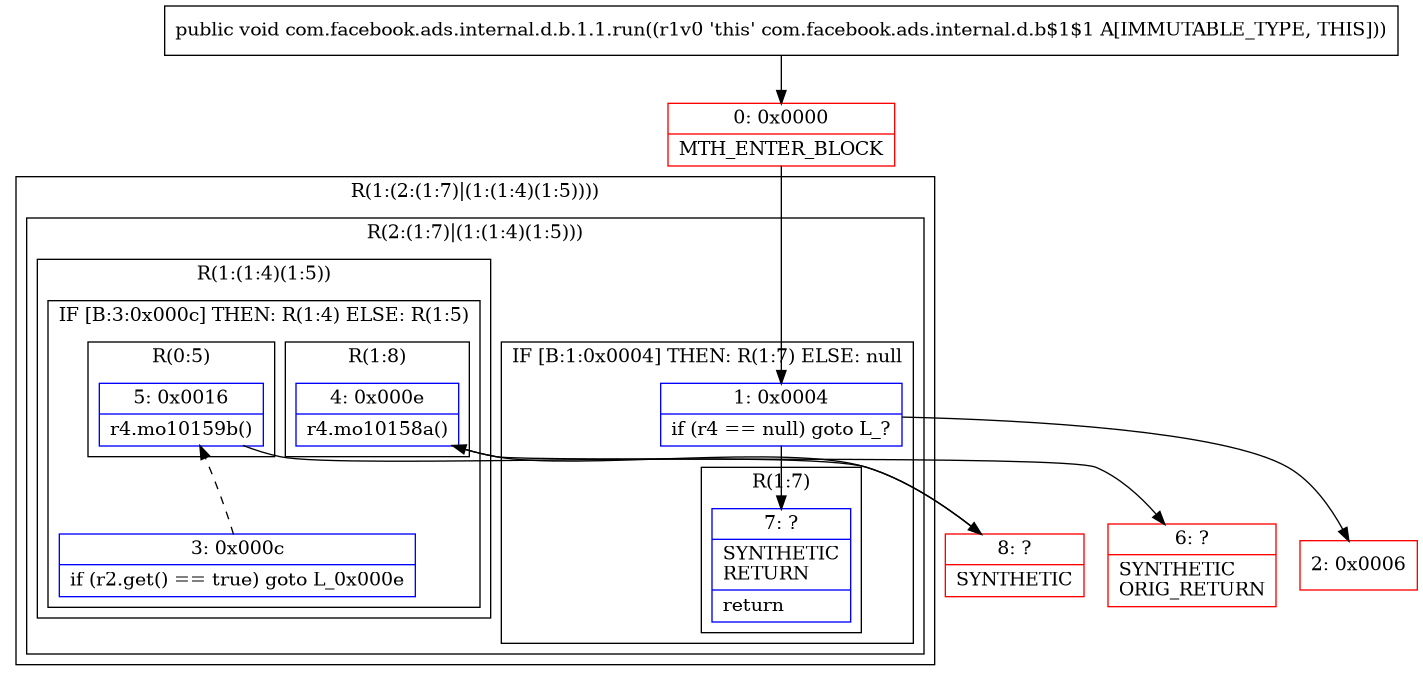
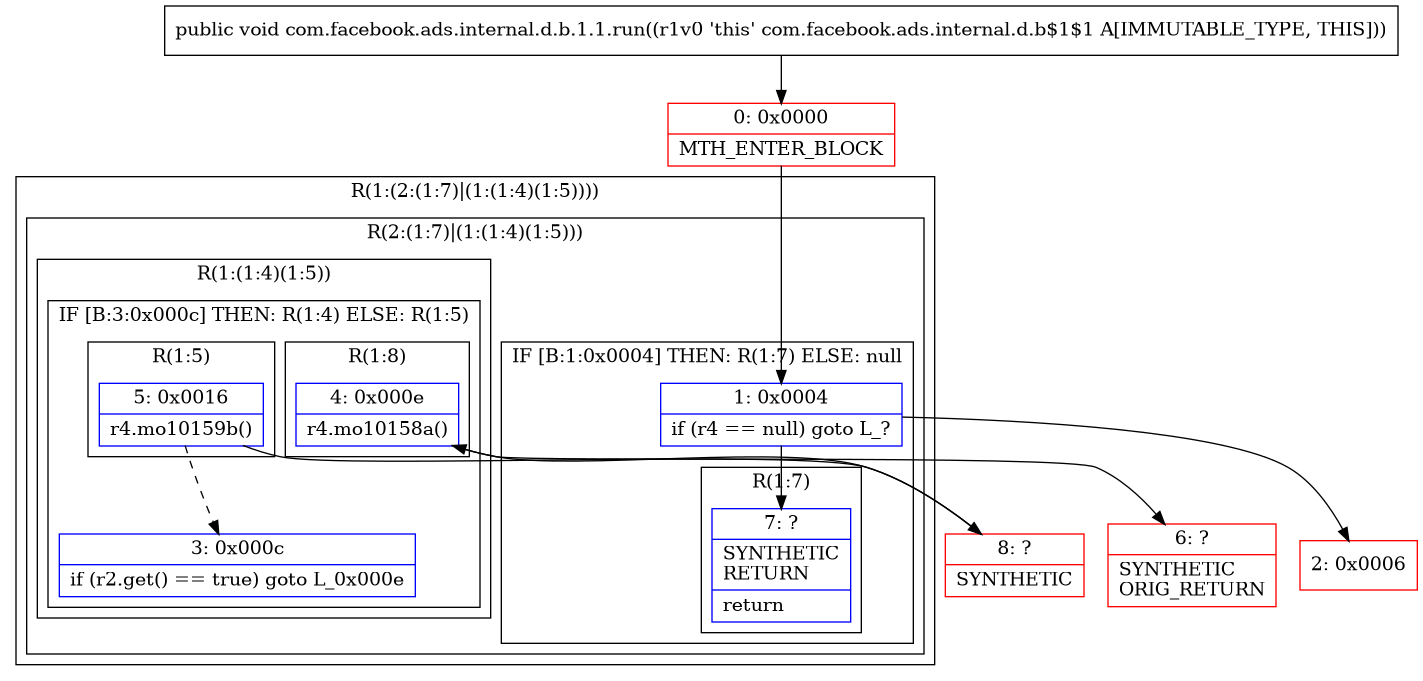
cluster "R(0:5)": label "R(0:5)" -> "R(1:5)"
edge "3: 0x000c" -> "5: 0x0016": reversed
